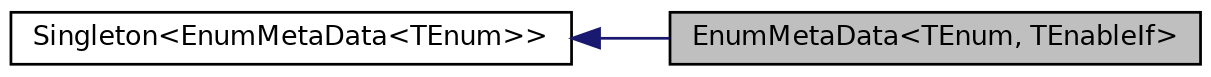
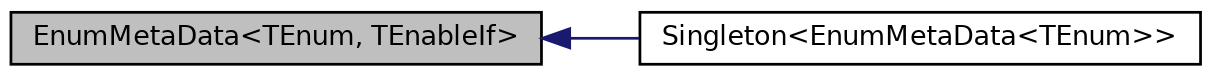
edge "EnumMetaData<TEnum, TEnableIf>" -> "Singleton<EnumMetaData<TEnum>>": reversed
